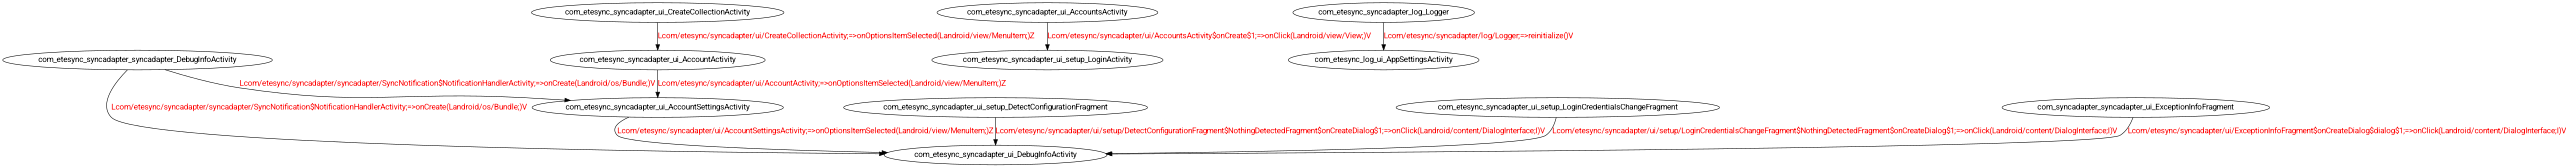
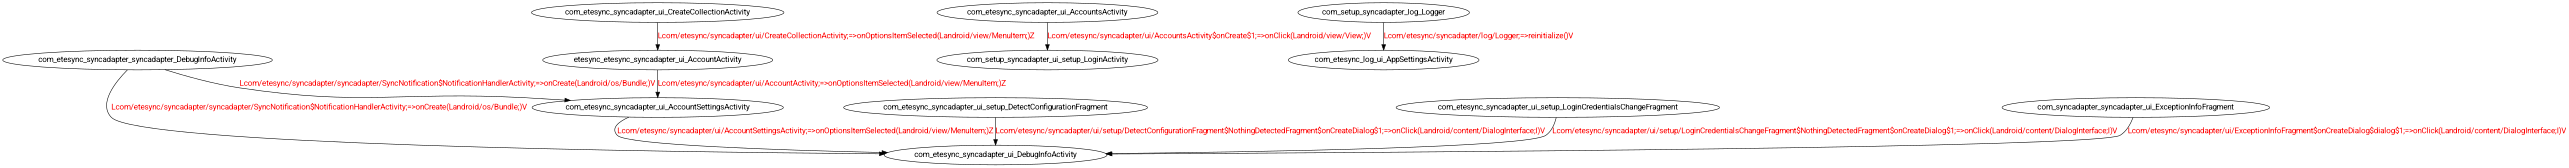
node "com_etesync_syncadapter_log_Logger": label "com_etesync_syncadapter_log_Logger" -> "com_setup_syncadapter_log_Logger"
node "com_etesync_syncadapter_ui_AccountActivity": label "com_etesync_syncadapter_ui_AccountActivity" -> "etesync_etesync_syncadapter_ui_AccountActivity"
node "com_etesync_syncadapter_ui_setup_LoginActivity": label "com_etesync_syncadapter_ui_setup_LoginActivity" -> "com_setup_syncadapter_ui_setup_LoginActivity"
